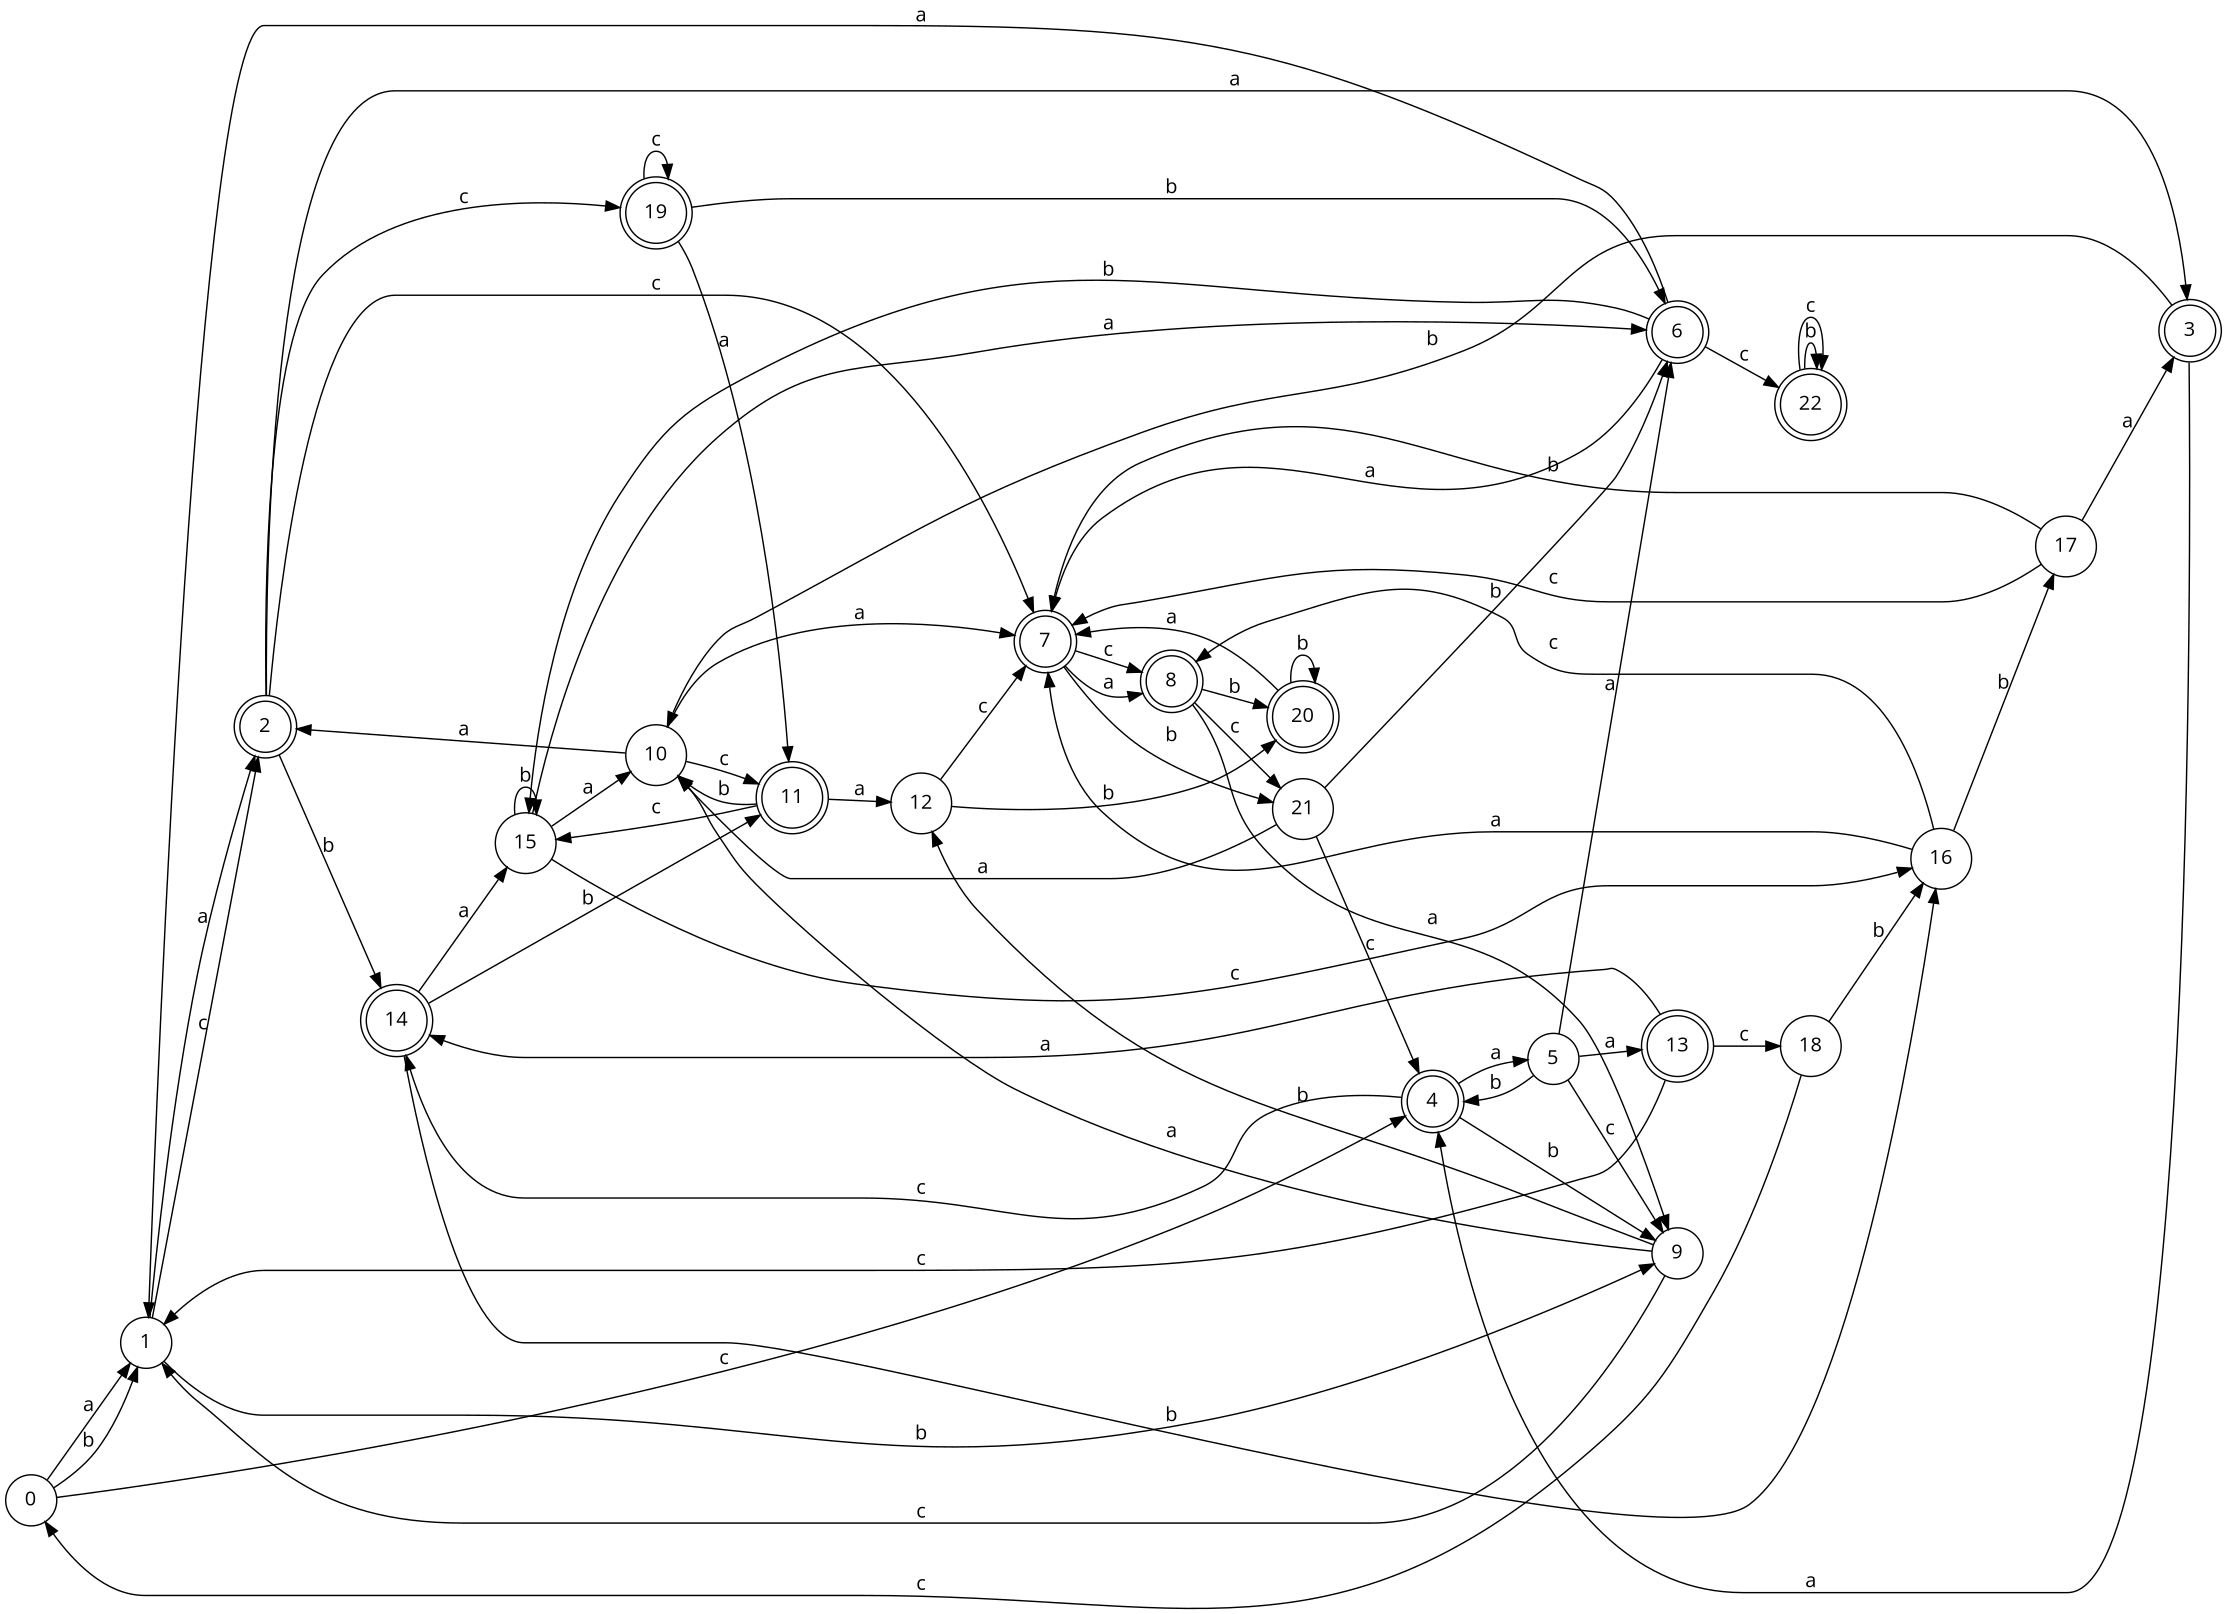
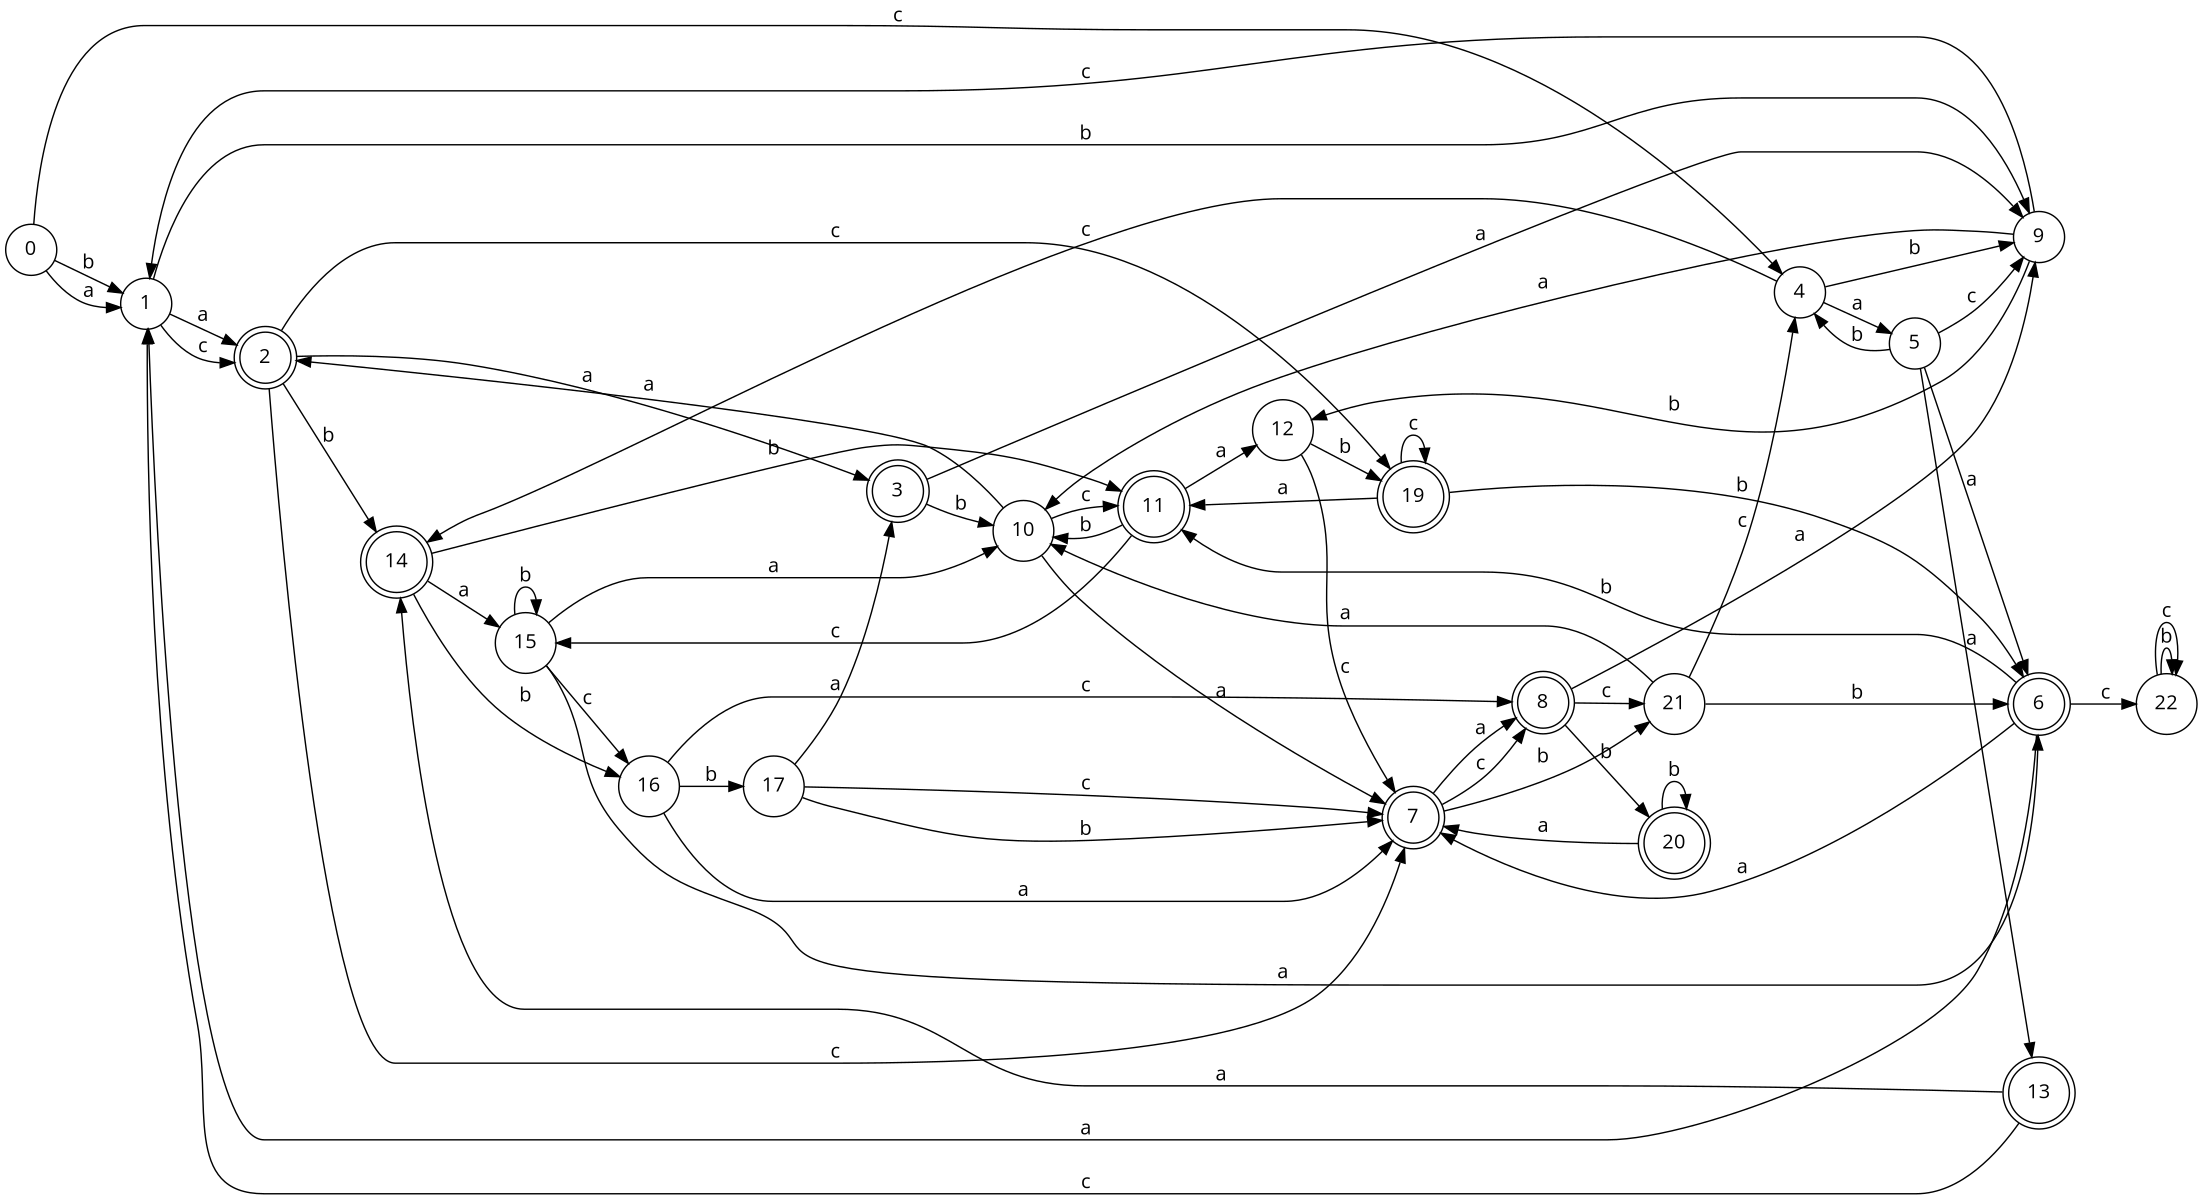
edge "6" -> "15": now "6" -> "11"
node "22": shape doublecircle -> circle
edge "12" -> "20": now "12" -> "19"
node "18": removed
node "4": shape doublecircle -> circle
edge "3" -> "4": now "3" -> "9"
